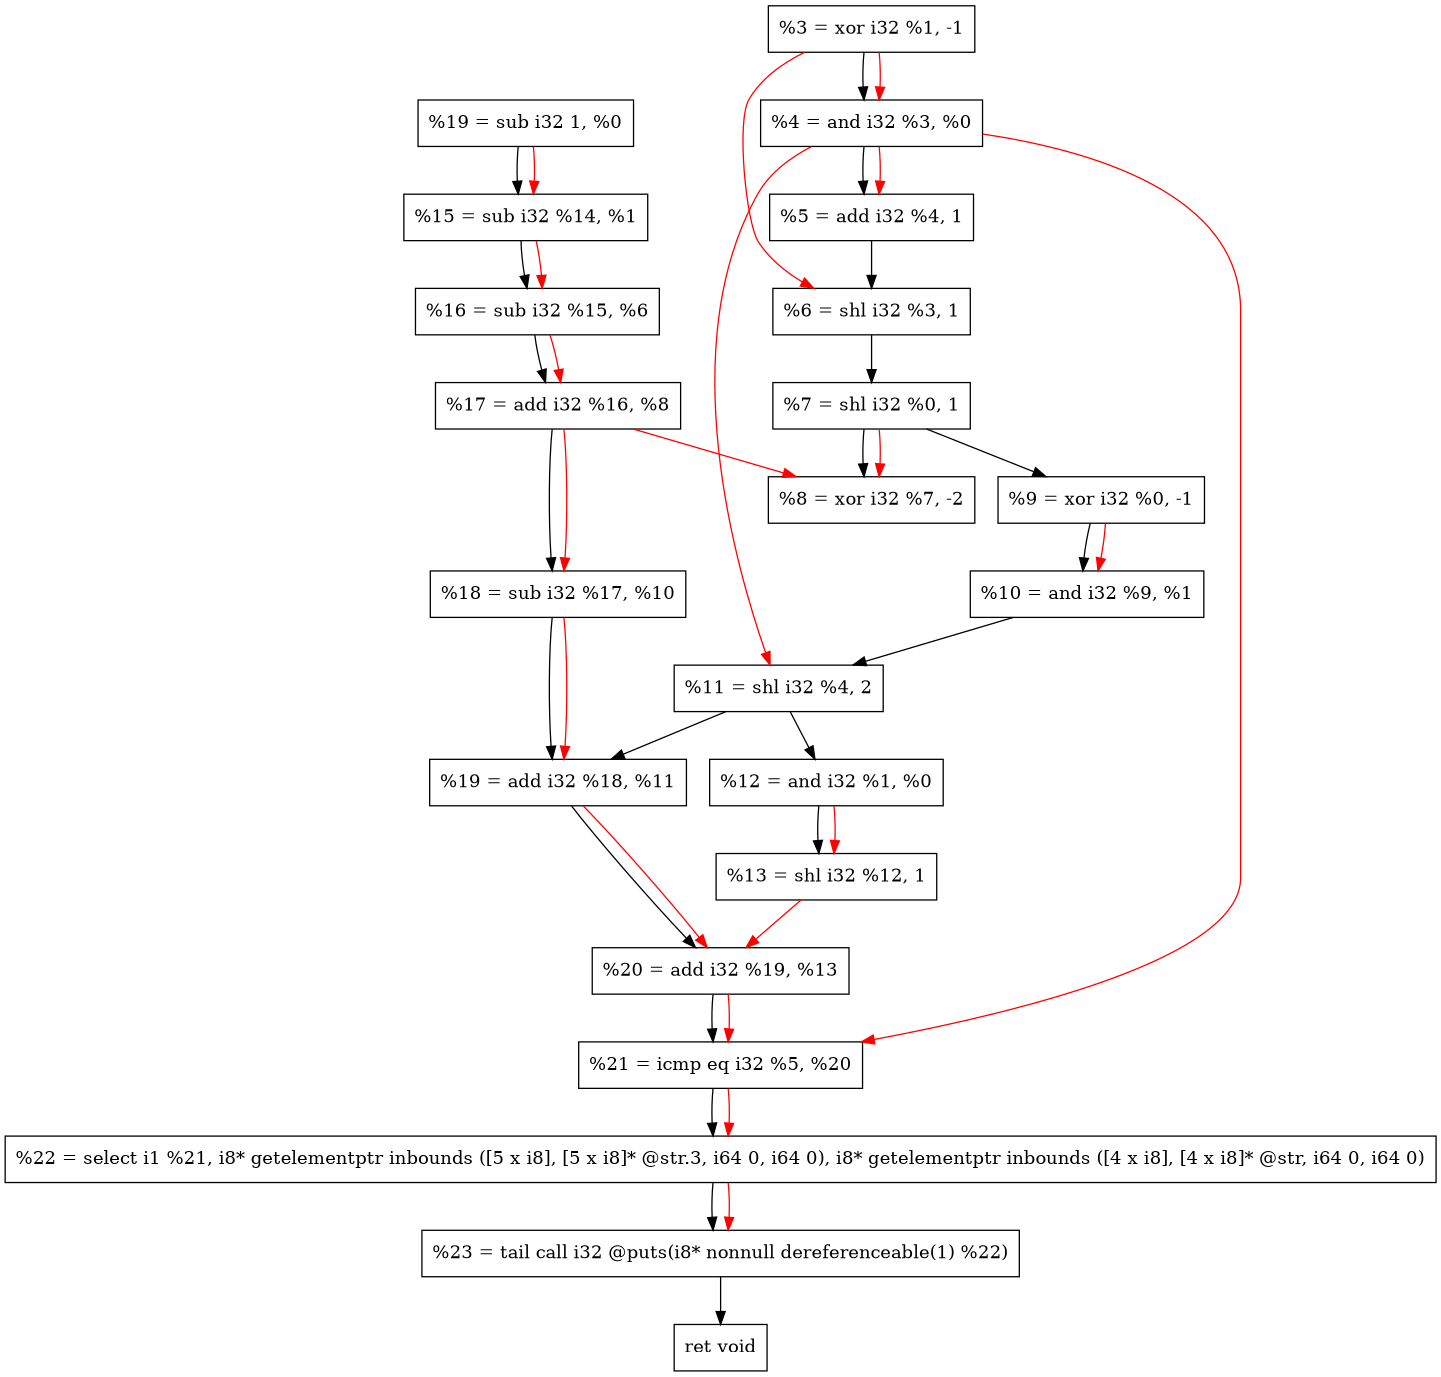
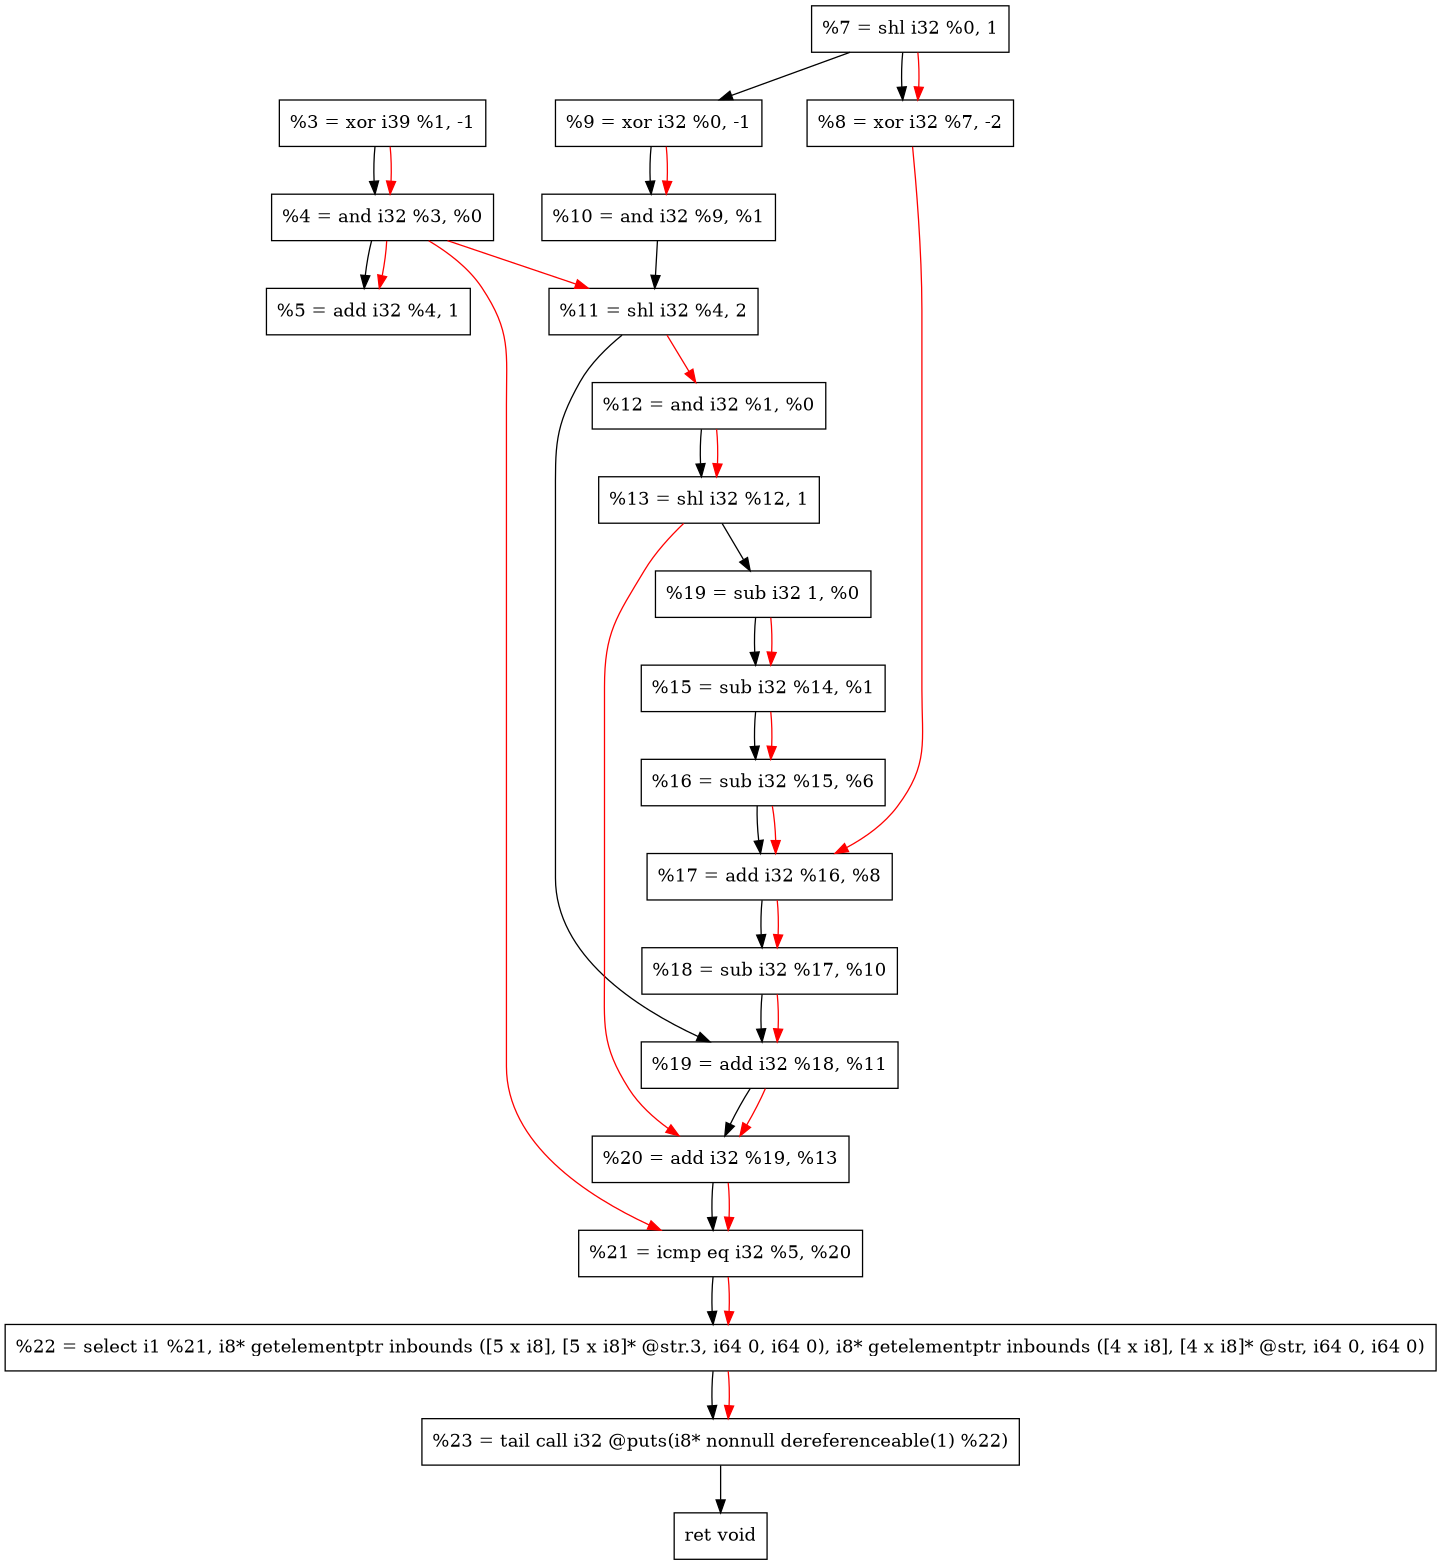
node "%3 = xor i32 %1, -1": label "%3 = xor i32 %1, -1" -> "%3 = xor i39 %1, -1"
node "%6 = shl i32 %3, 1": removed
edge "%17 = add i32 %16, %8" -> "%8 = xor i32 %7, -2": reversed
edge "%13 = shl i32 %12, 1" -> "%19 = sub i32 1, %0": added
edge "%11 = shl i32 %4, 2" -> "%12 = and i32 %1, %0": color black -> red
